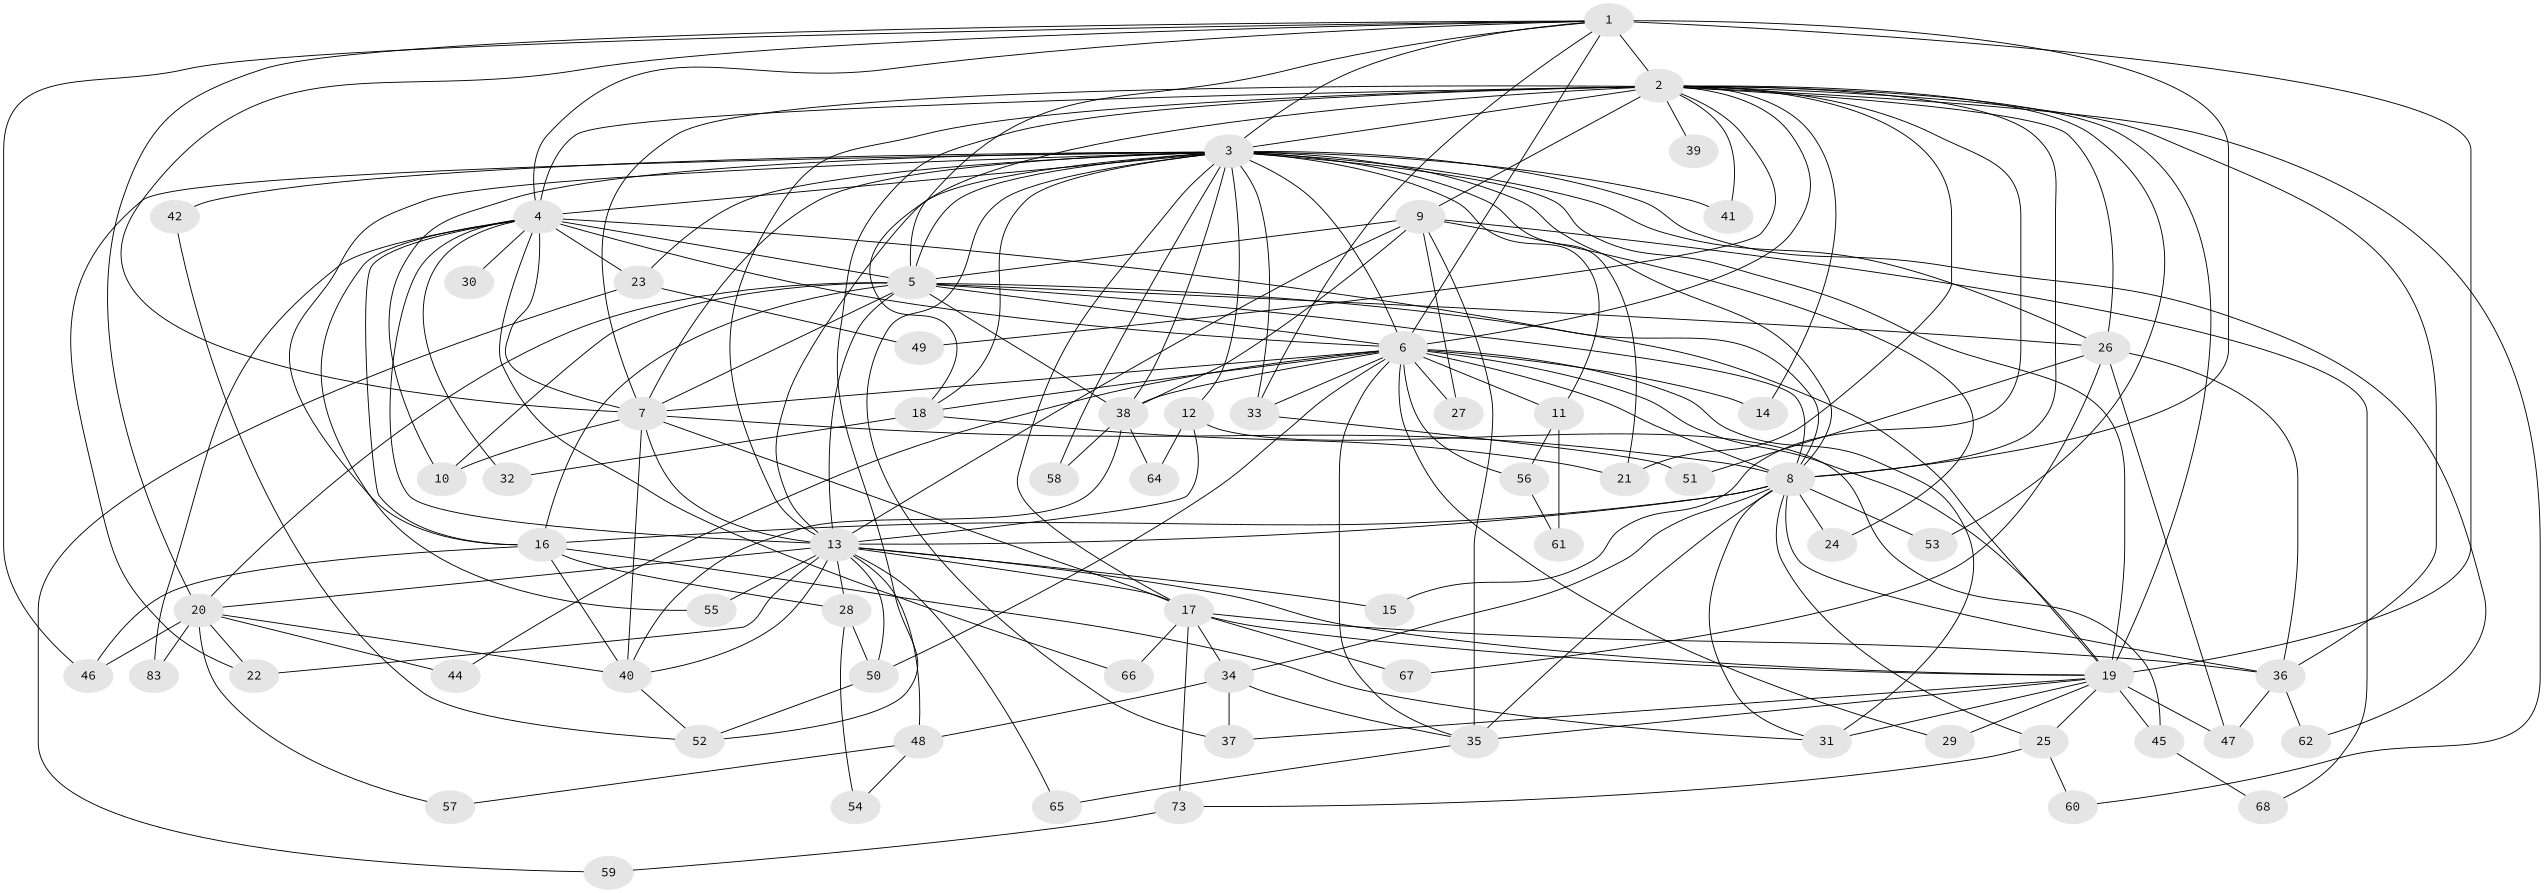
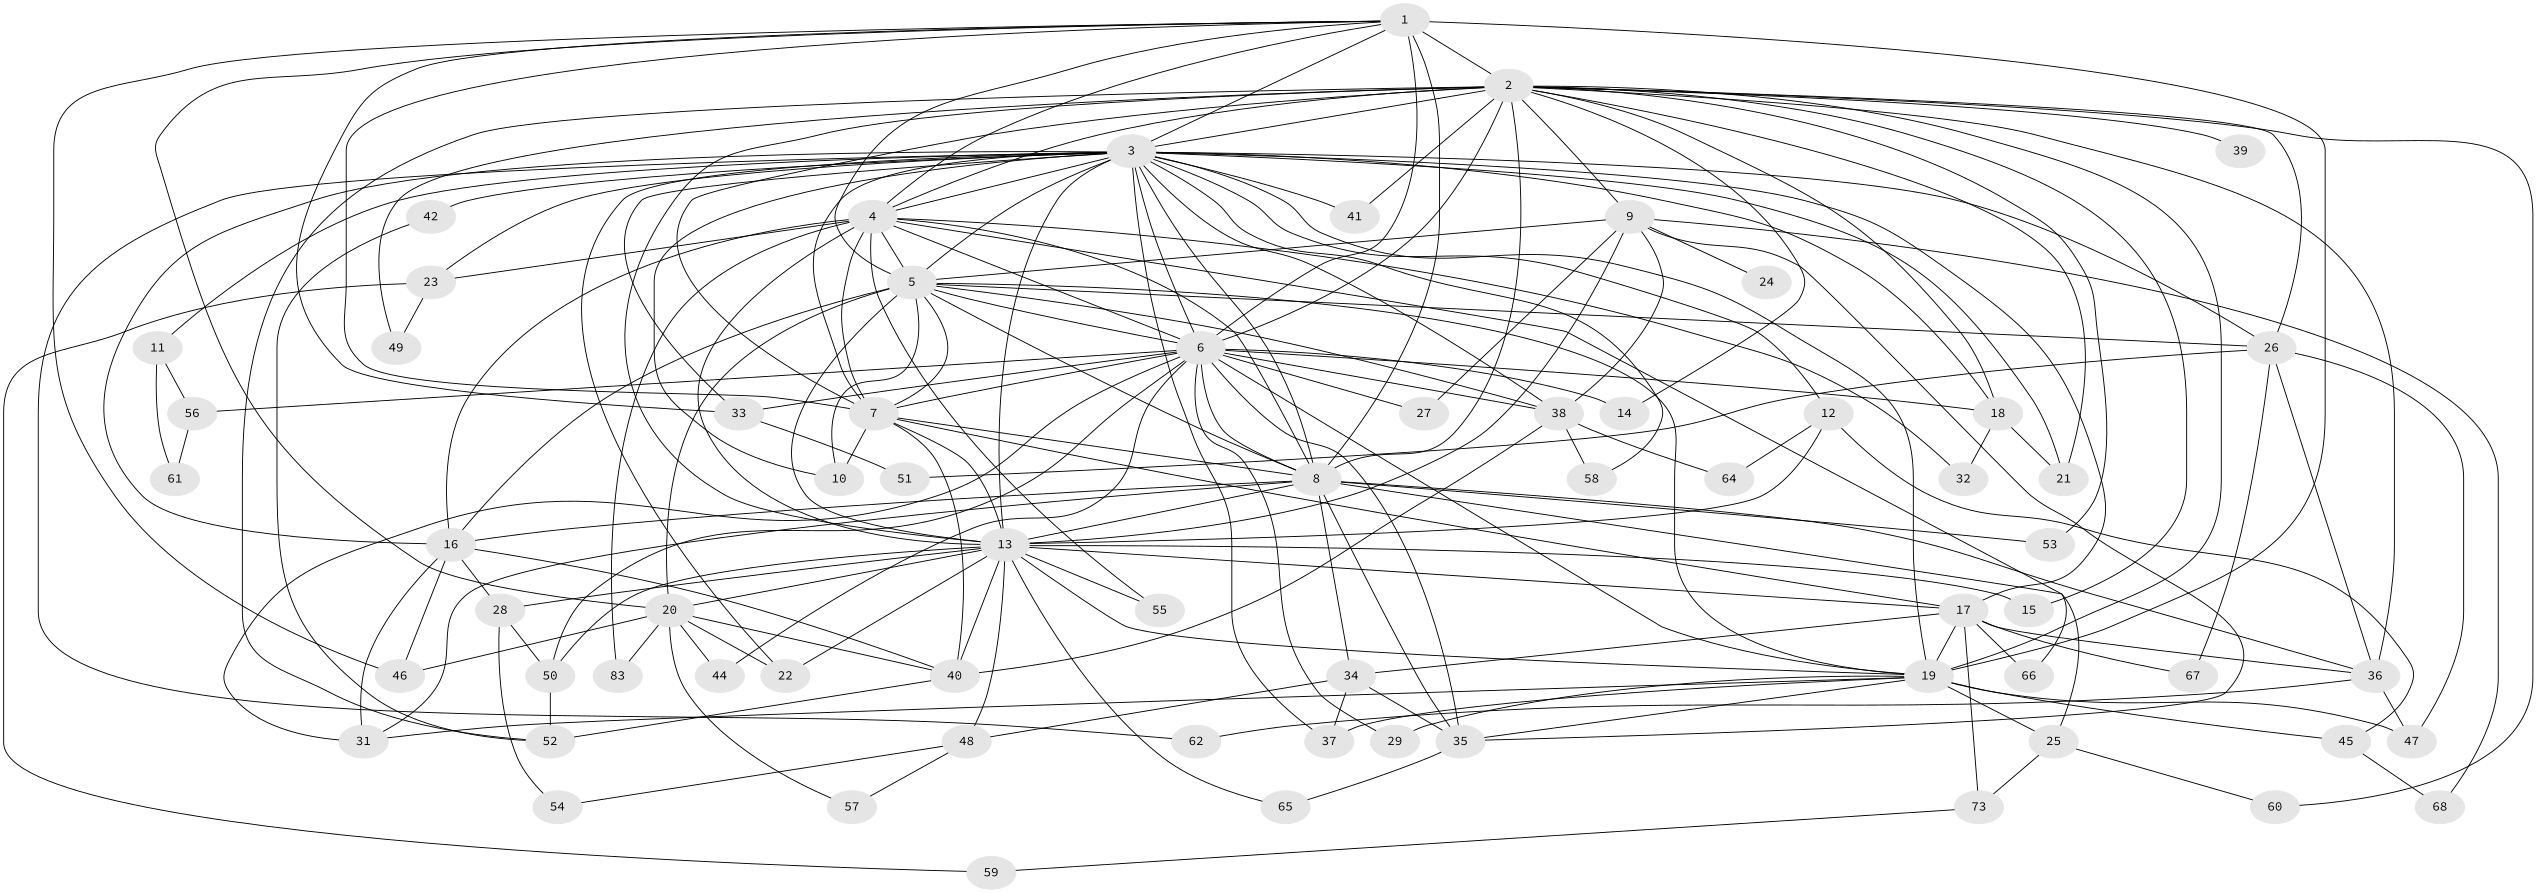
node "30": removed
edge "6" -- "11": removed
edge "8" -- "24": removed
